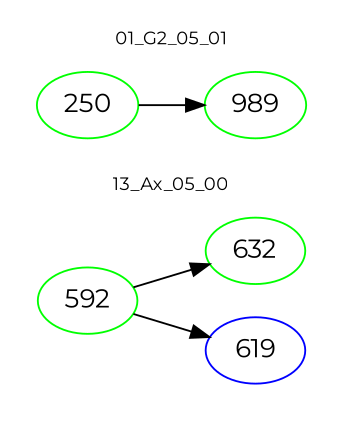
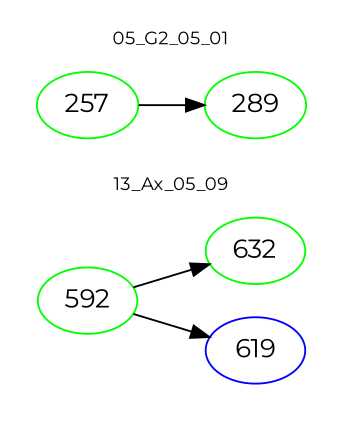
cluster "01_G2_05_01": label "01_G2_05_01" -> "05_G2_05_01"
node "250": label "250" -> "257"
node "989": label "989" -> "289"
cluster "13_Ax_05_00": label "13_Ax_05_00" -> "13_Ax_05_09"
